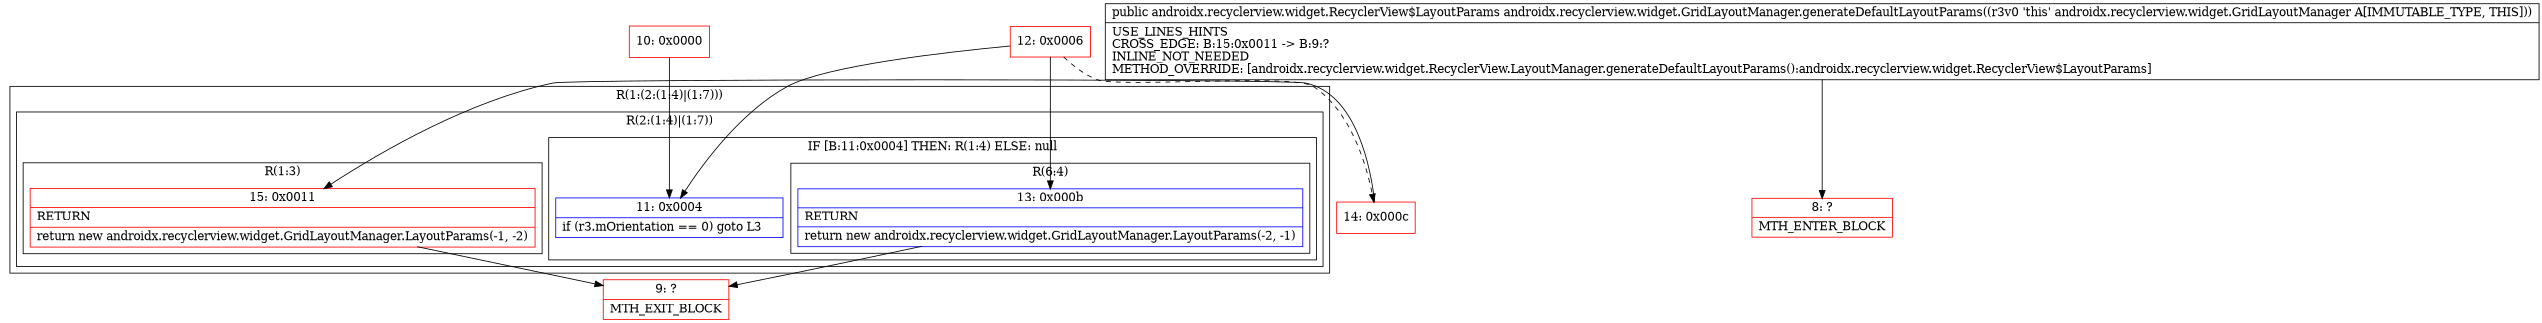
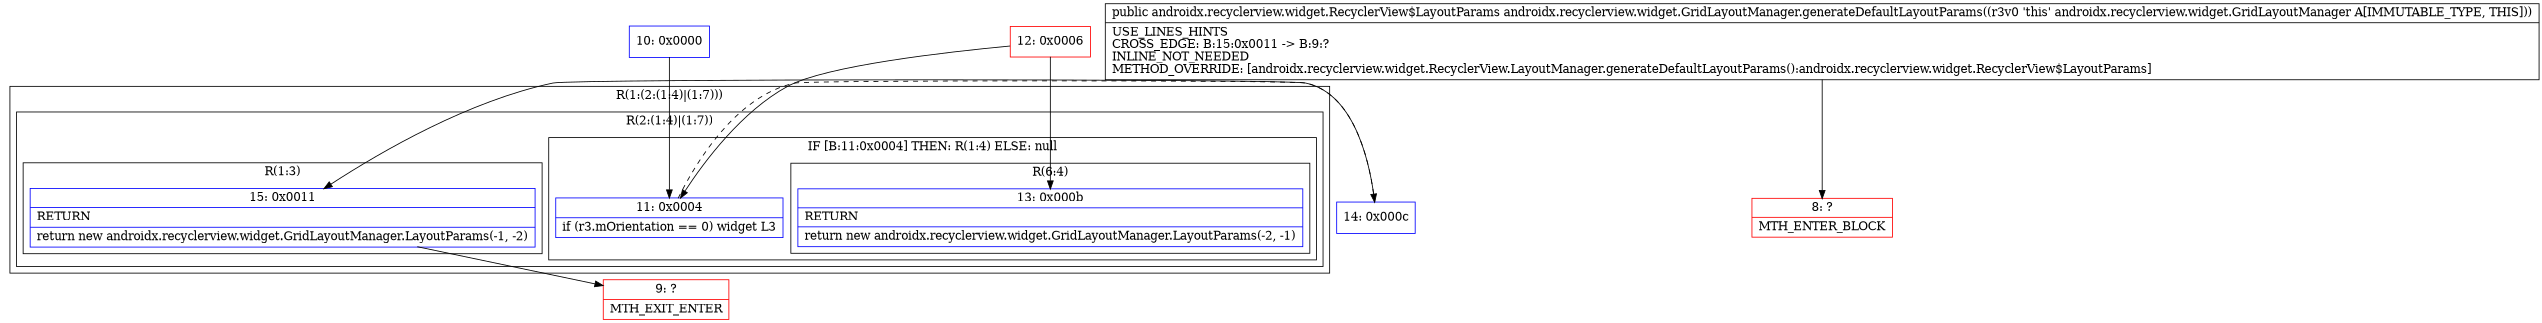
node "10: 0x0000": color red -> blue
edge "12: 0x0006" -> "14: 0x000c": now "11: 0x0004" -> "14: 0x000c"
node "15: 0x0011": color red -> blue
node "14: 0x000c": color red -> blue
node "11: 0x0004": text "if (r3.mOrientation == 0) goto L3" -> "if (r3.mOrientation == 0) widget L3"
edge "13: 0x000b" -> "9: ?": removed
node "9: ?": text "MTH_EXIT_BLOCK" -> "MTH_EXIT_ENTER"
